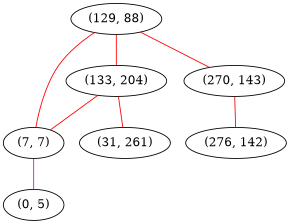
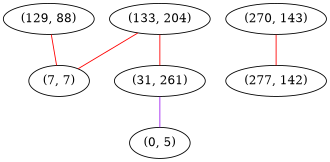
edge "(129, 88)" -- "(133, 204)": removed
edge "(129, 88)" -- "(270, 143)": removed
node "(276, 142)": label "(276, 142)" -> "(277, 142)"
edge "(7, 7)" -- "(0, 5)": now "(31, 261)" -- "(0, 5)"
